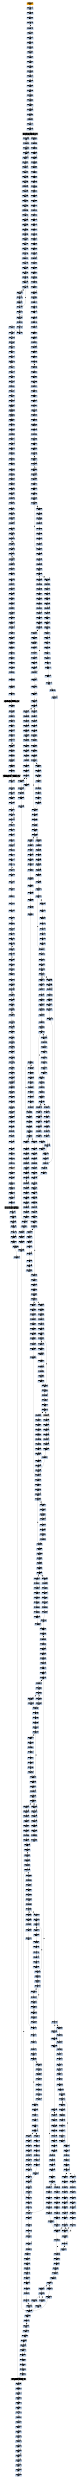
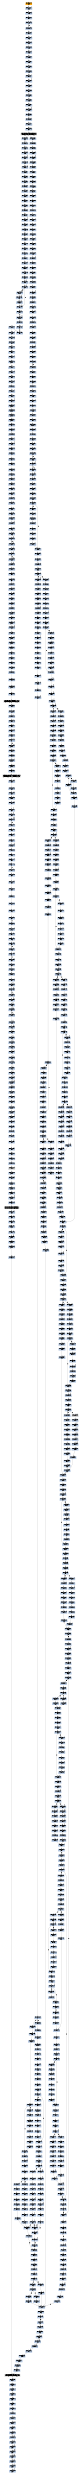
edge "0x002b07e4 je" -> "0x002b0264 jmp": now "0x002b07e4 je" -> "0x002b07eb movl"
